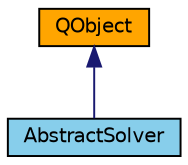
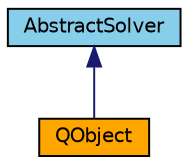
edge "AbstractSolver" -> "QObject": reversed
